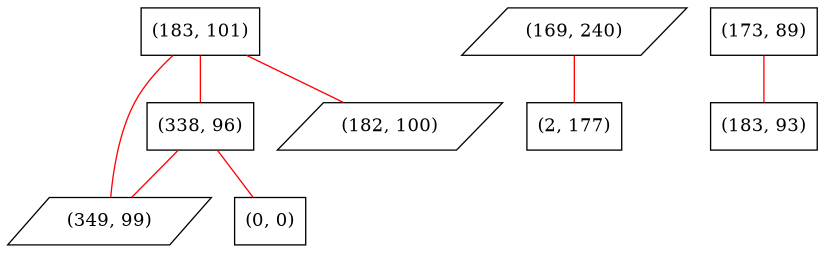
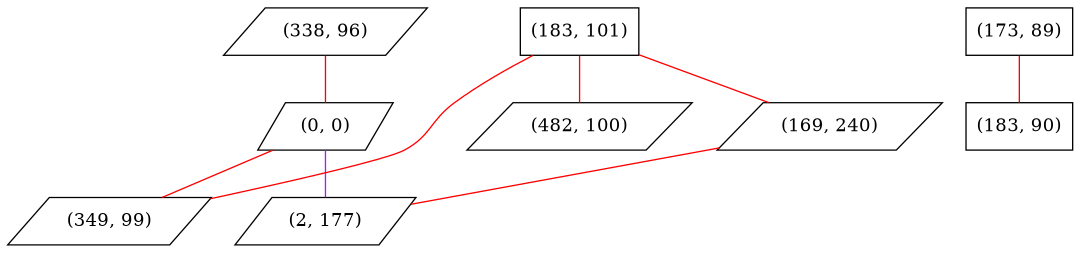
edge "(183, 101)" -- "(338, 96)": now "(183, 101)" -- "(169, 240)"
node "(338, 96)": shape box -> parallelogram
node "(182, 100)": label "(182, 100)" -> "(482, 100)"
node "(2, 177)": shape box -> parallelogram
node "(183, 93)": label "(183, 93)" -> "(183, 90)"
edge "(338, 96)" -- "(349, 99)": now "(0, 0)" -- "(349, 99)"
edge "(0, 0)" -- "(2, 177)": added
node "(0, 0)": shape box -> parallelogram
